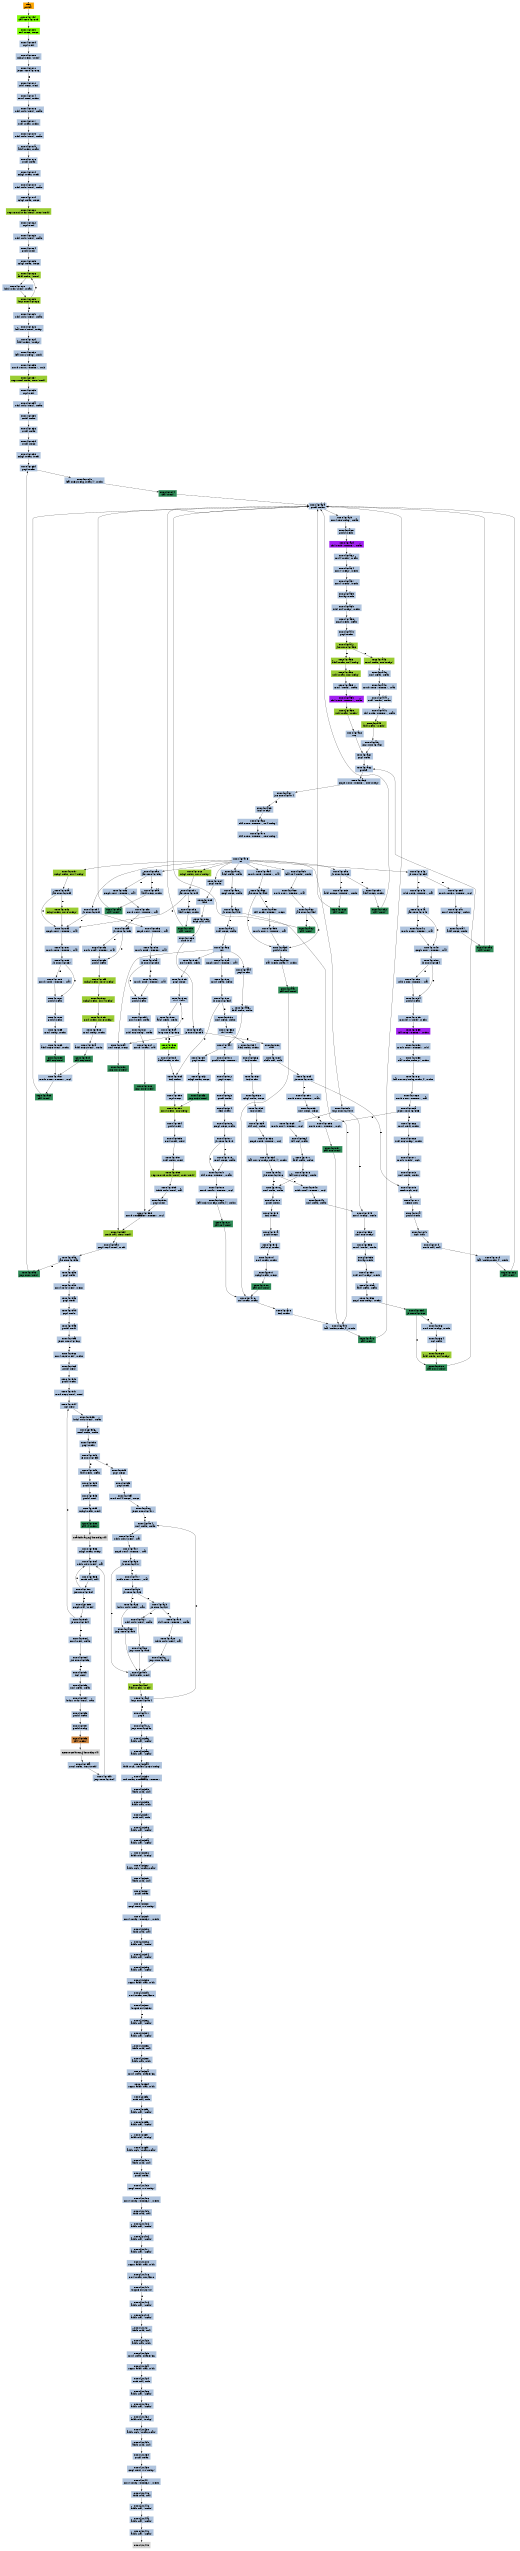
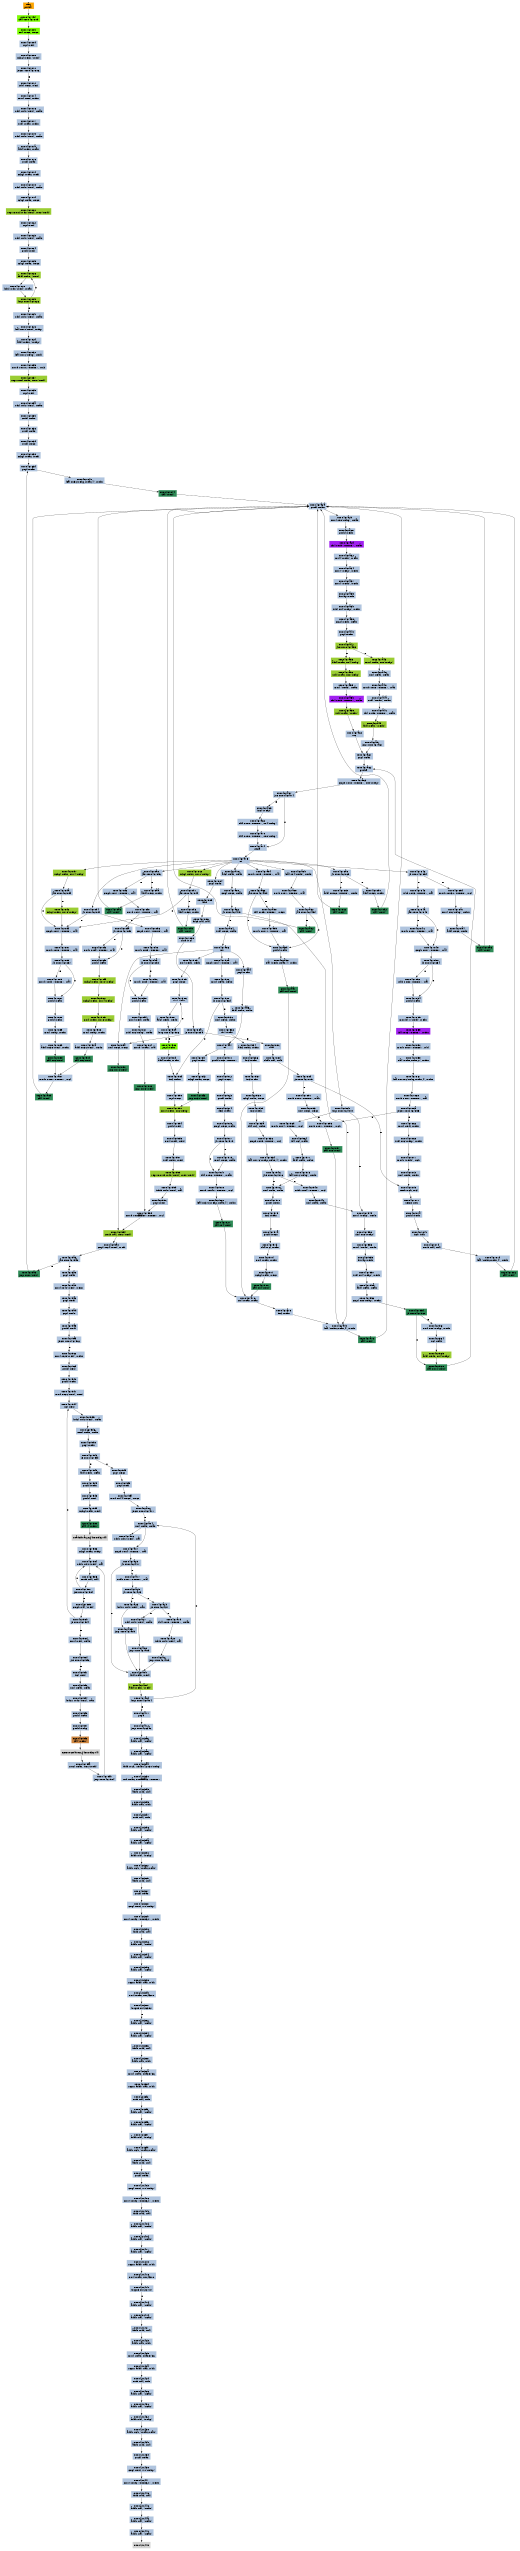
node "0x00467a74 popfl": added
edge "0x00467a06 lodsb %ds:(%esi), %al" -> "0x00467a07 cmpb $0x4<UINT8>, %al": now "0x00467a04 xorl %eax, %eax" -> "0x00467a07 cmpb $0x4<UINT8>, %al"
